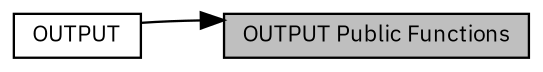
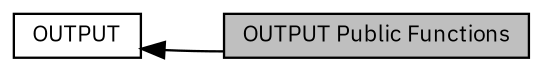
edge "OUTPUT" -> "OUTPUT Public Functions": reversed
